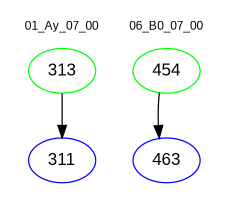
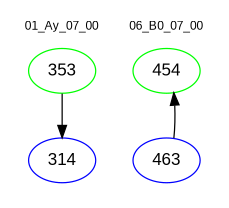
node "313": label "313" -> "353"
edge "454" -> "463": reversed
node "311": label "311" -> "314"
